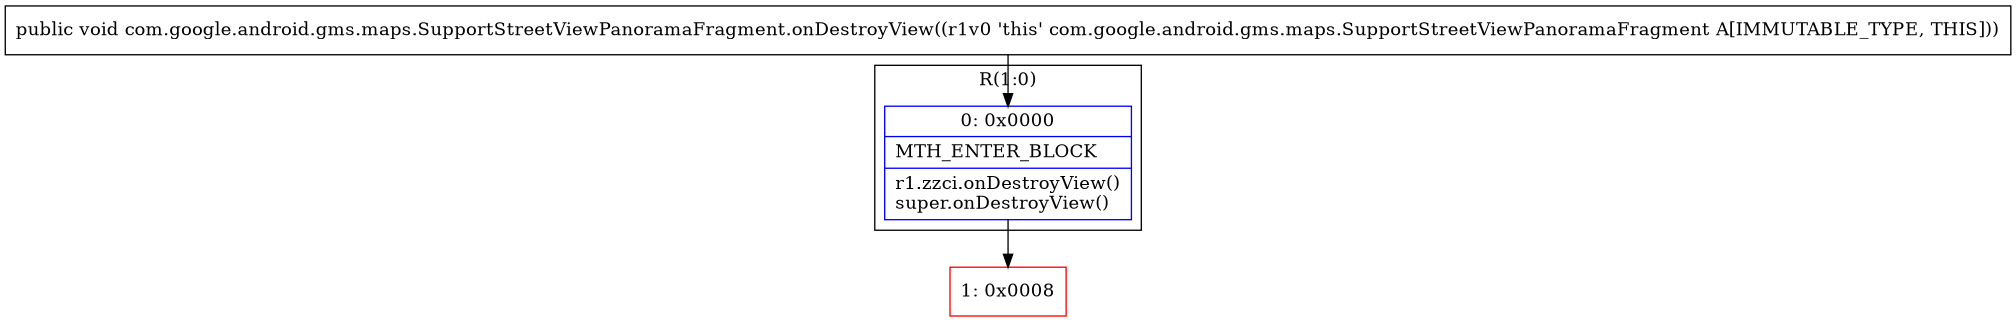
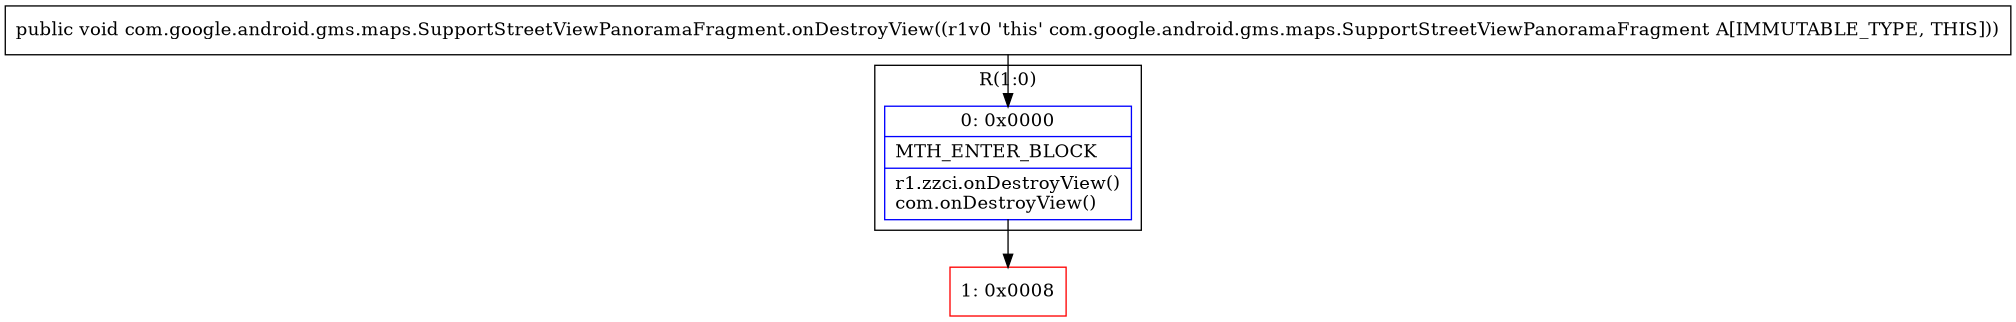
node "0: 0x0000": text "super.onDestroyView()" -> "com.onDestroyView()"
